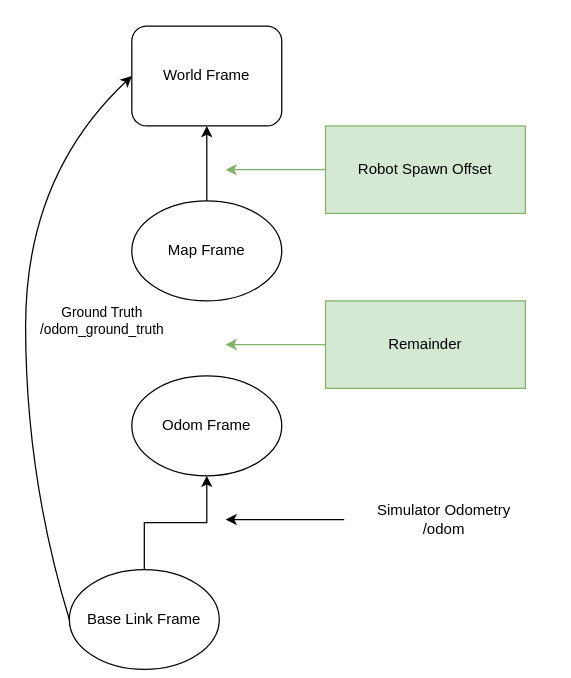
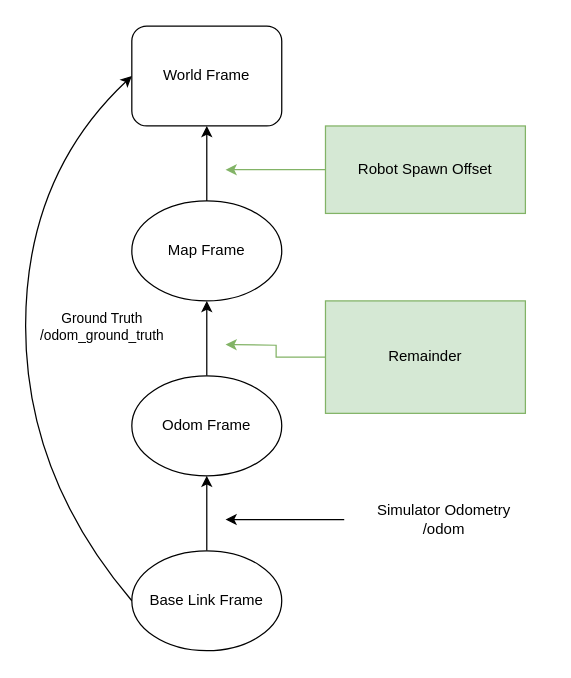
edge "Odom Frame" -> "Map Frame": added
node "Remainder": size 200x88 -> 200x113
node "Base Link Frame": moved (144, 619) -> (207, 601)
